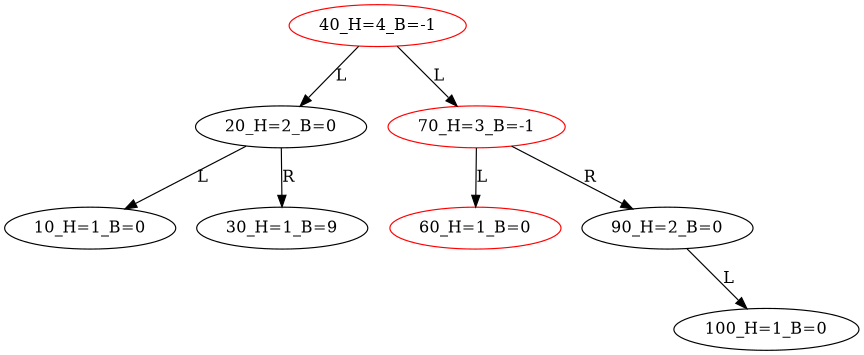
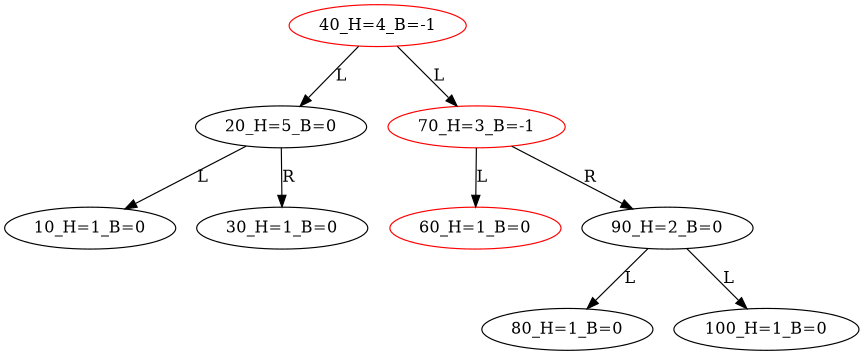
node "20_H=2_B=0": label "20_H=2_B=0" -> "20_H=5_B=0"
node "30_H=1_B=9": label "30_H=1_B=9" -> "30_H=1_B=0"
node "80_H=1_B=0": added
